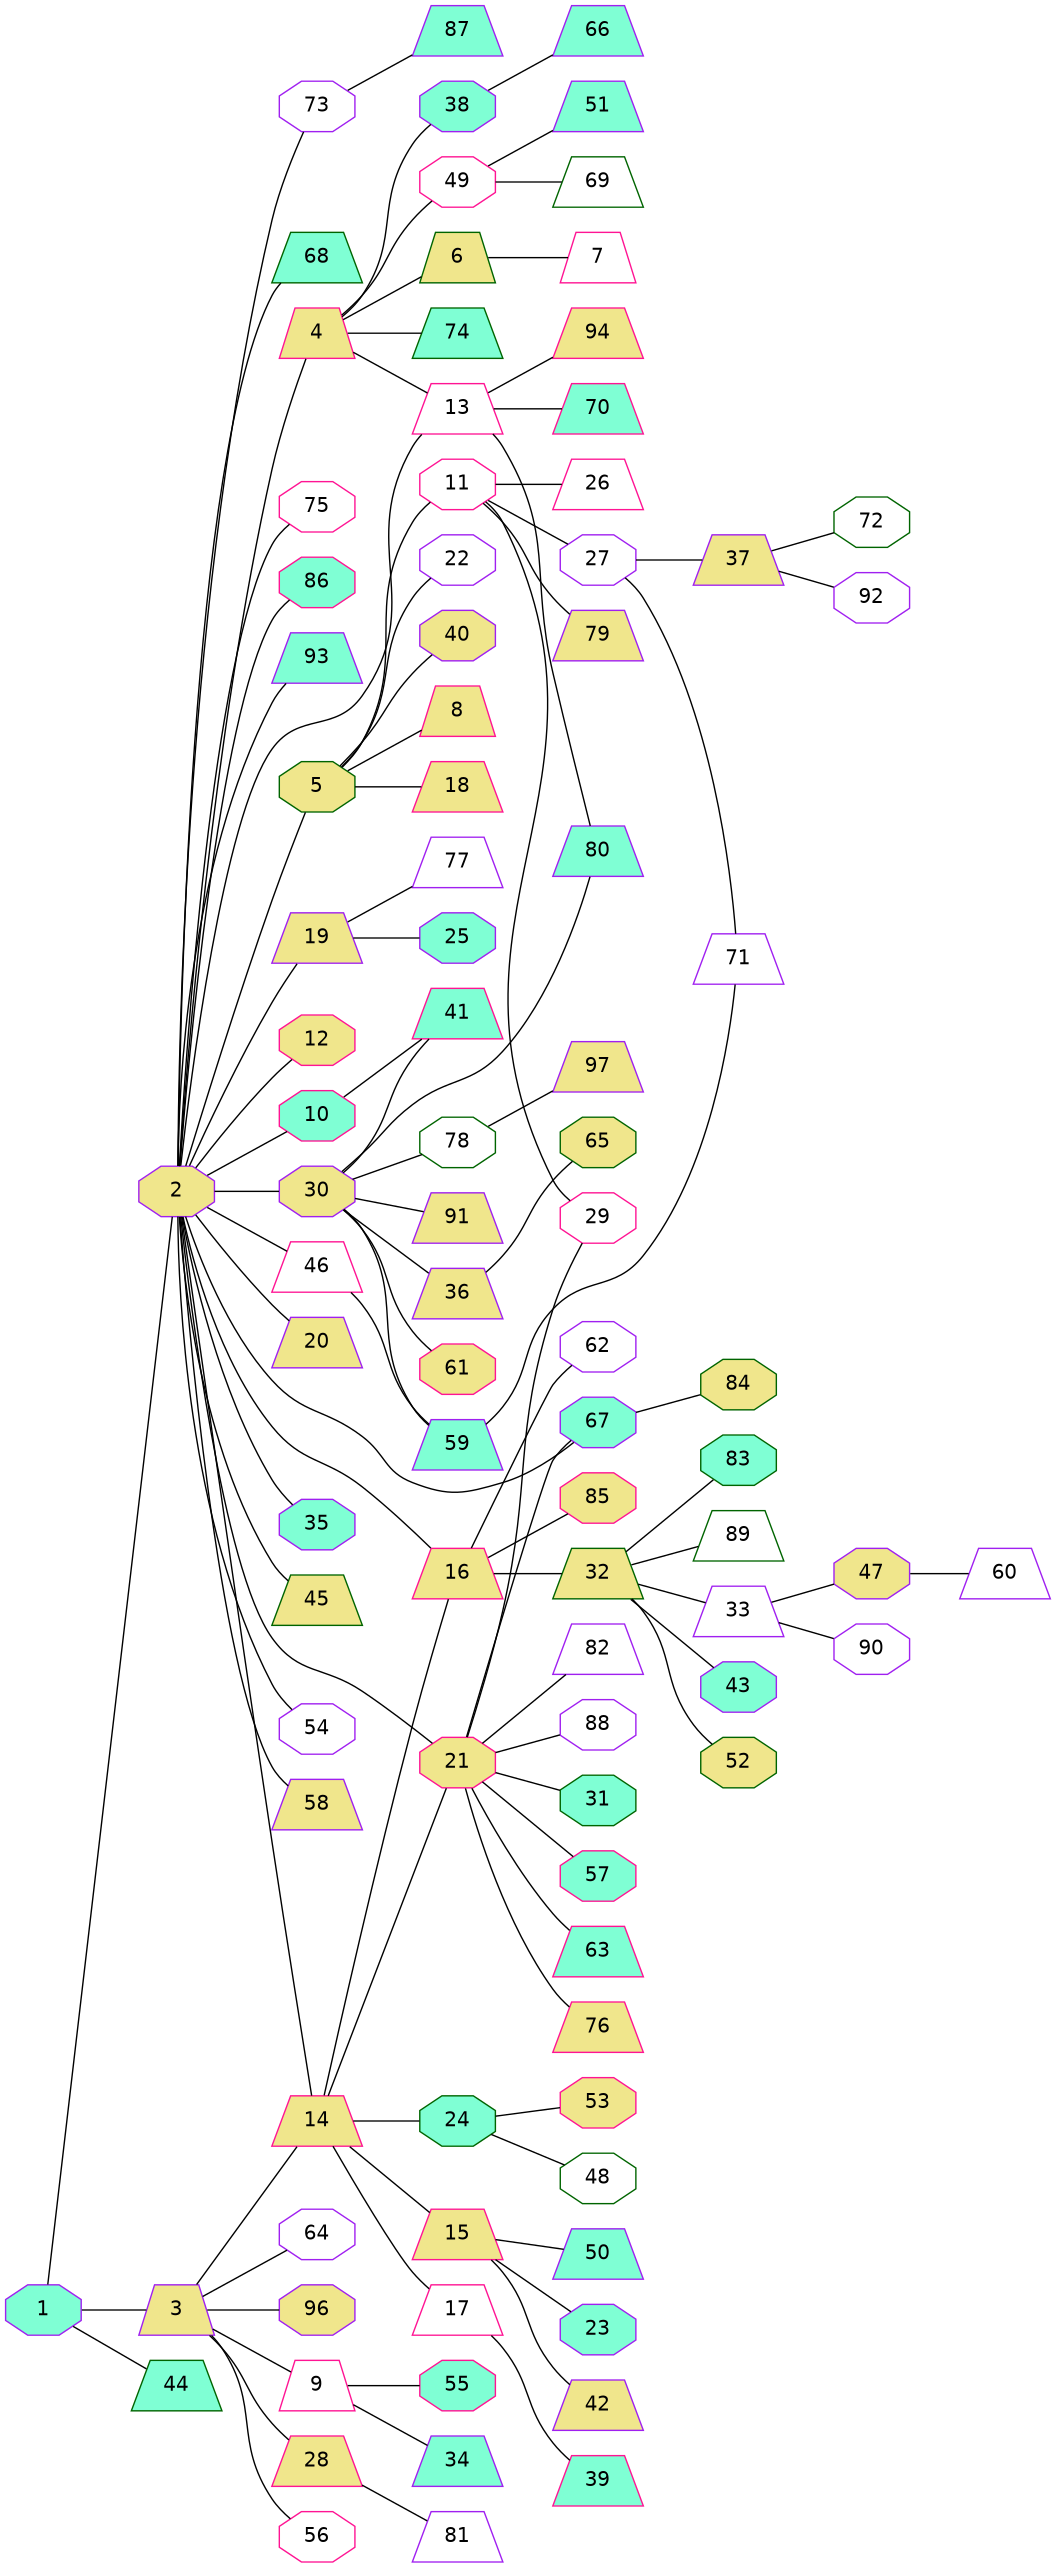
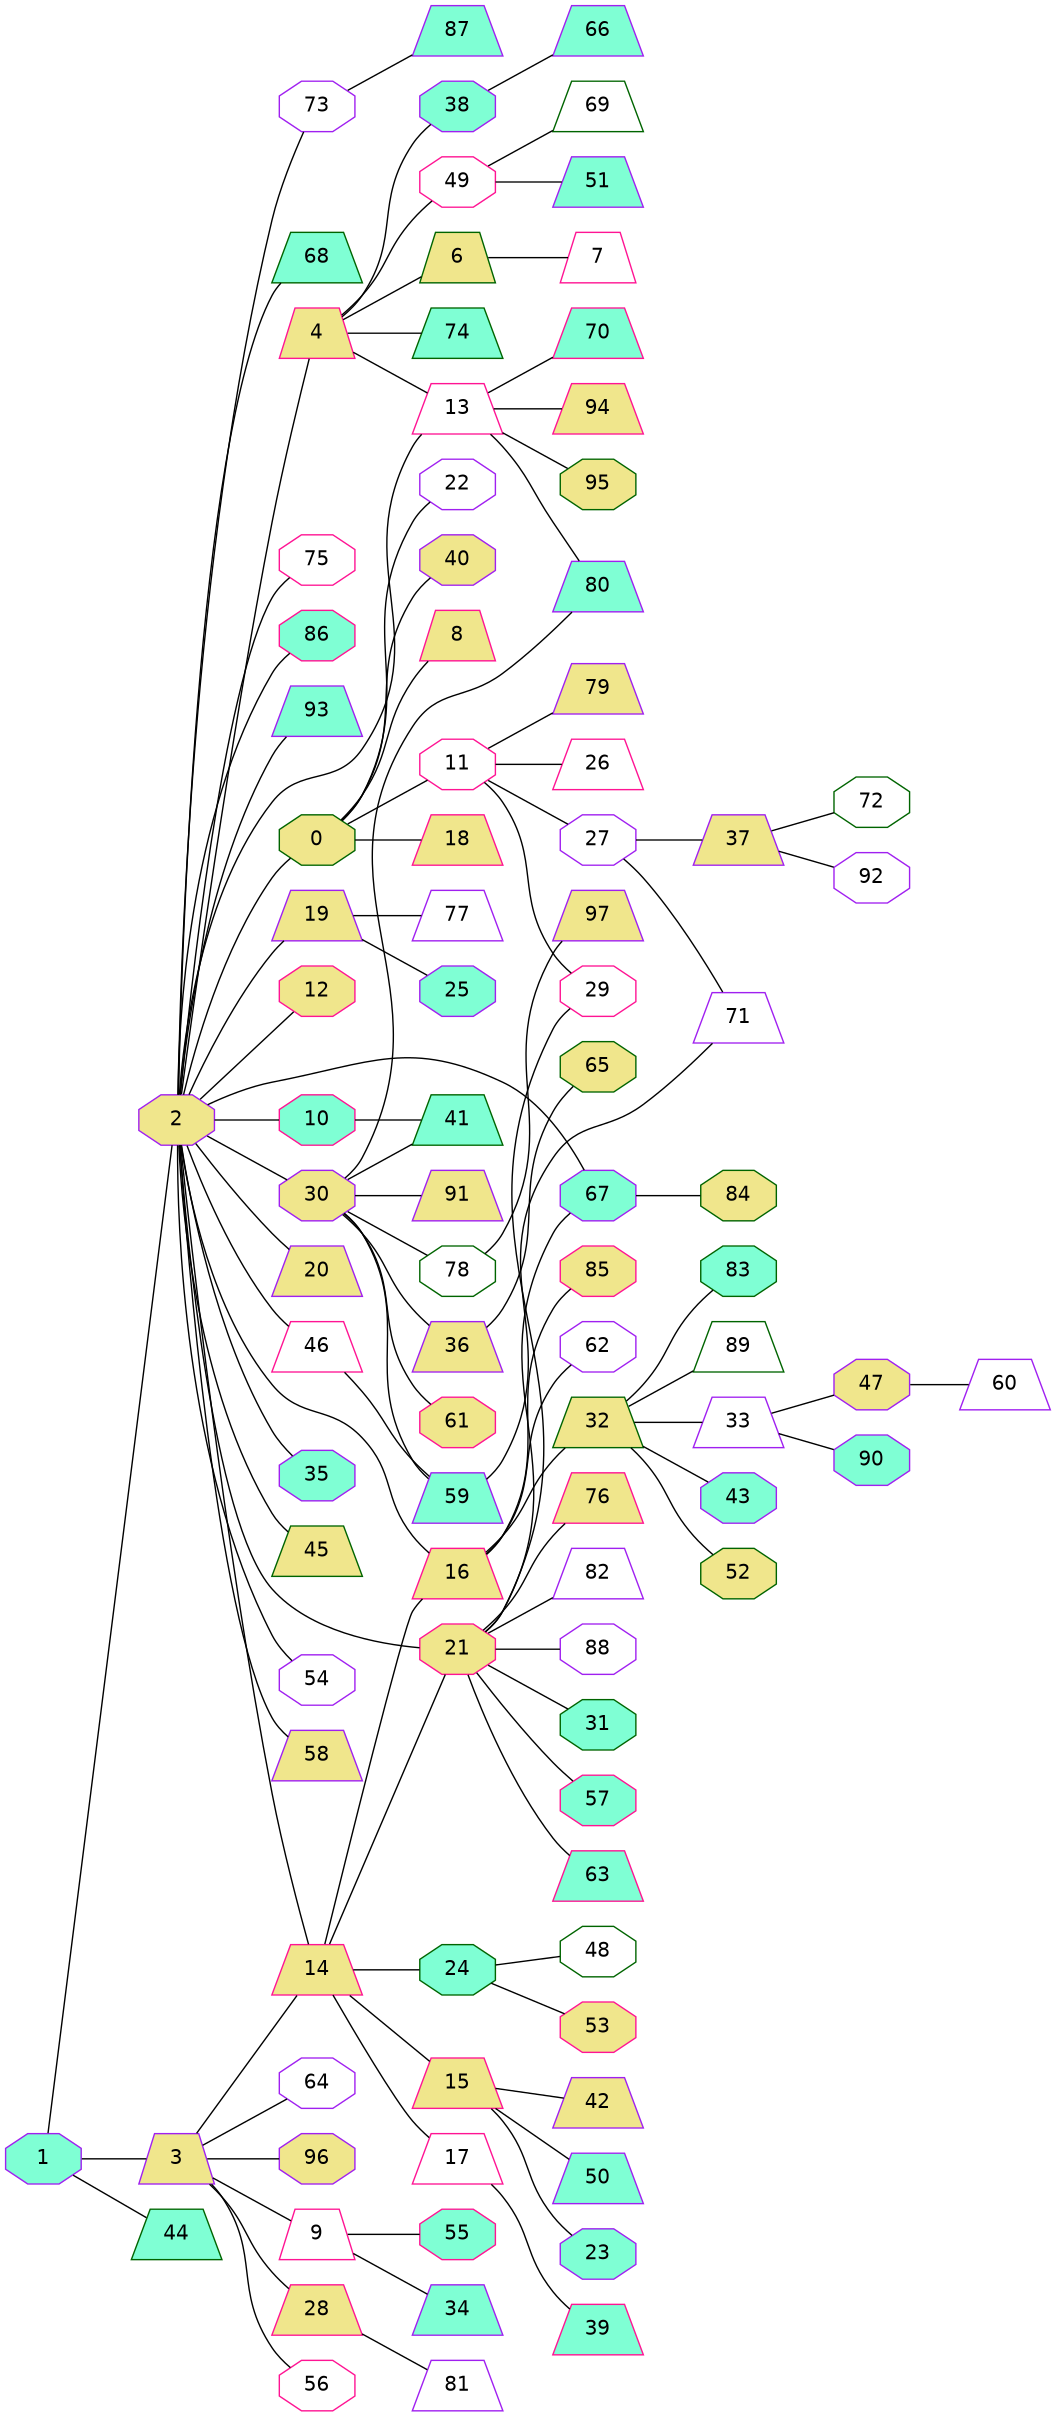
node "95": added
node "5": label "5" -> "0"
node "41": color deeppink -> darkgreen
node "90": fillcolor white -> aquamarine
